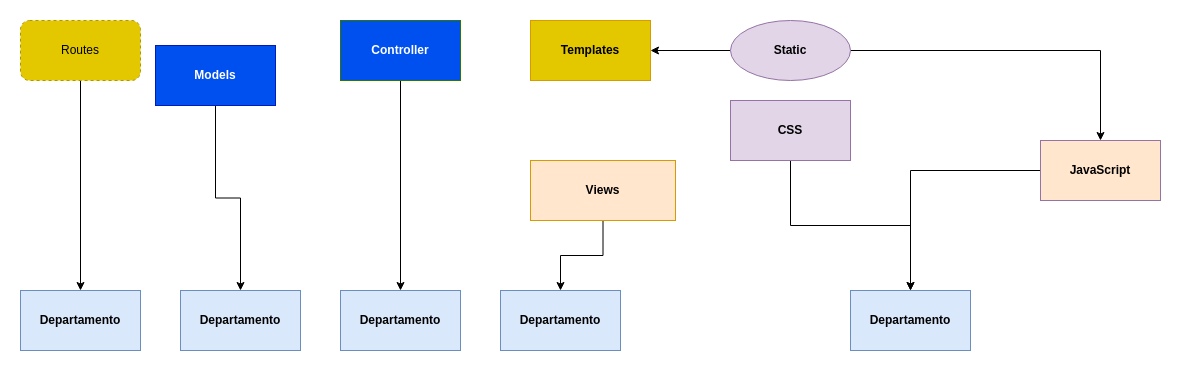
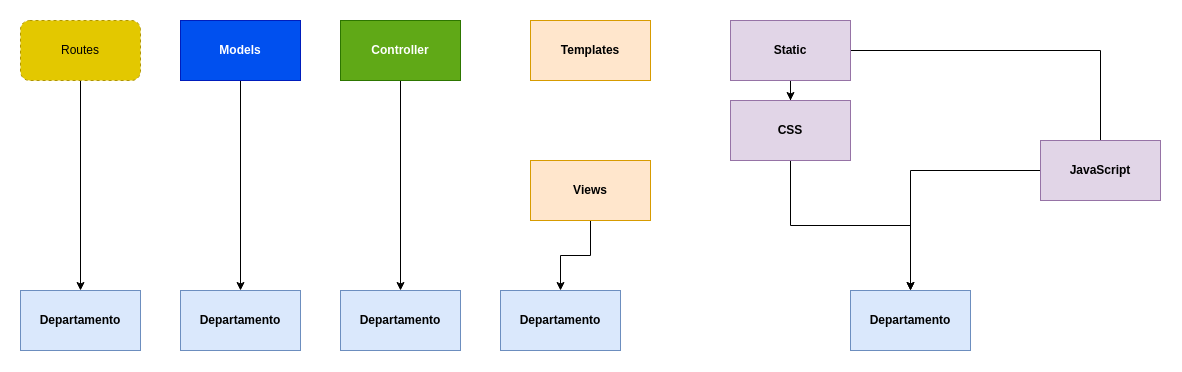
node "Controller": fillcolor #0050ef -> #60a917
node "Templates": fillcolor #e3c800 -> #ffe6cc
edge "Static" -> "Templates": now "Static" -> "CSS"
node "Static": shape ellipse -> rectangle
node "Models": moved (216, 76) -> (241, 51)
edge "Static" -> "JavaScript": arrowhead classic -> none
node "JavaScript": fillcolor #ffe6cc -> #e1d5e7
node "Views": size 145x60 -> 120x60
